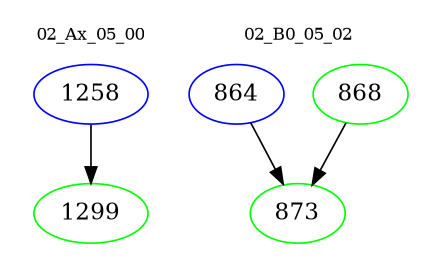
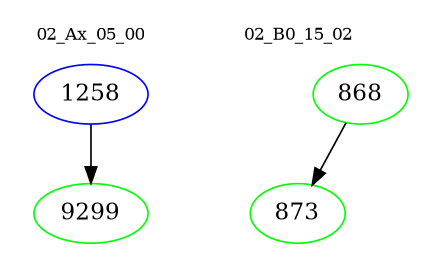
cluster "02_B0_05_02": label "02_B0_05_02" -> "02_B0_15_02"
node "864": removed
node "1299": label "1299" -> "9299"
